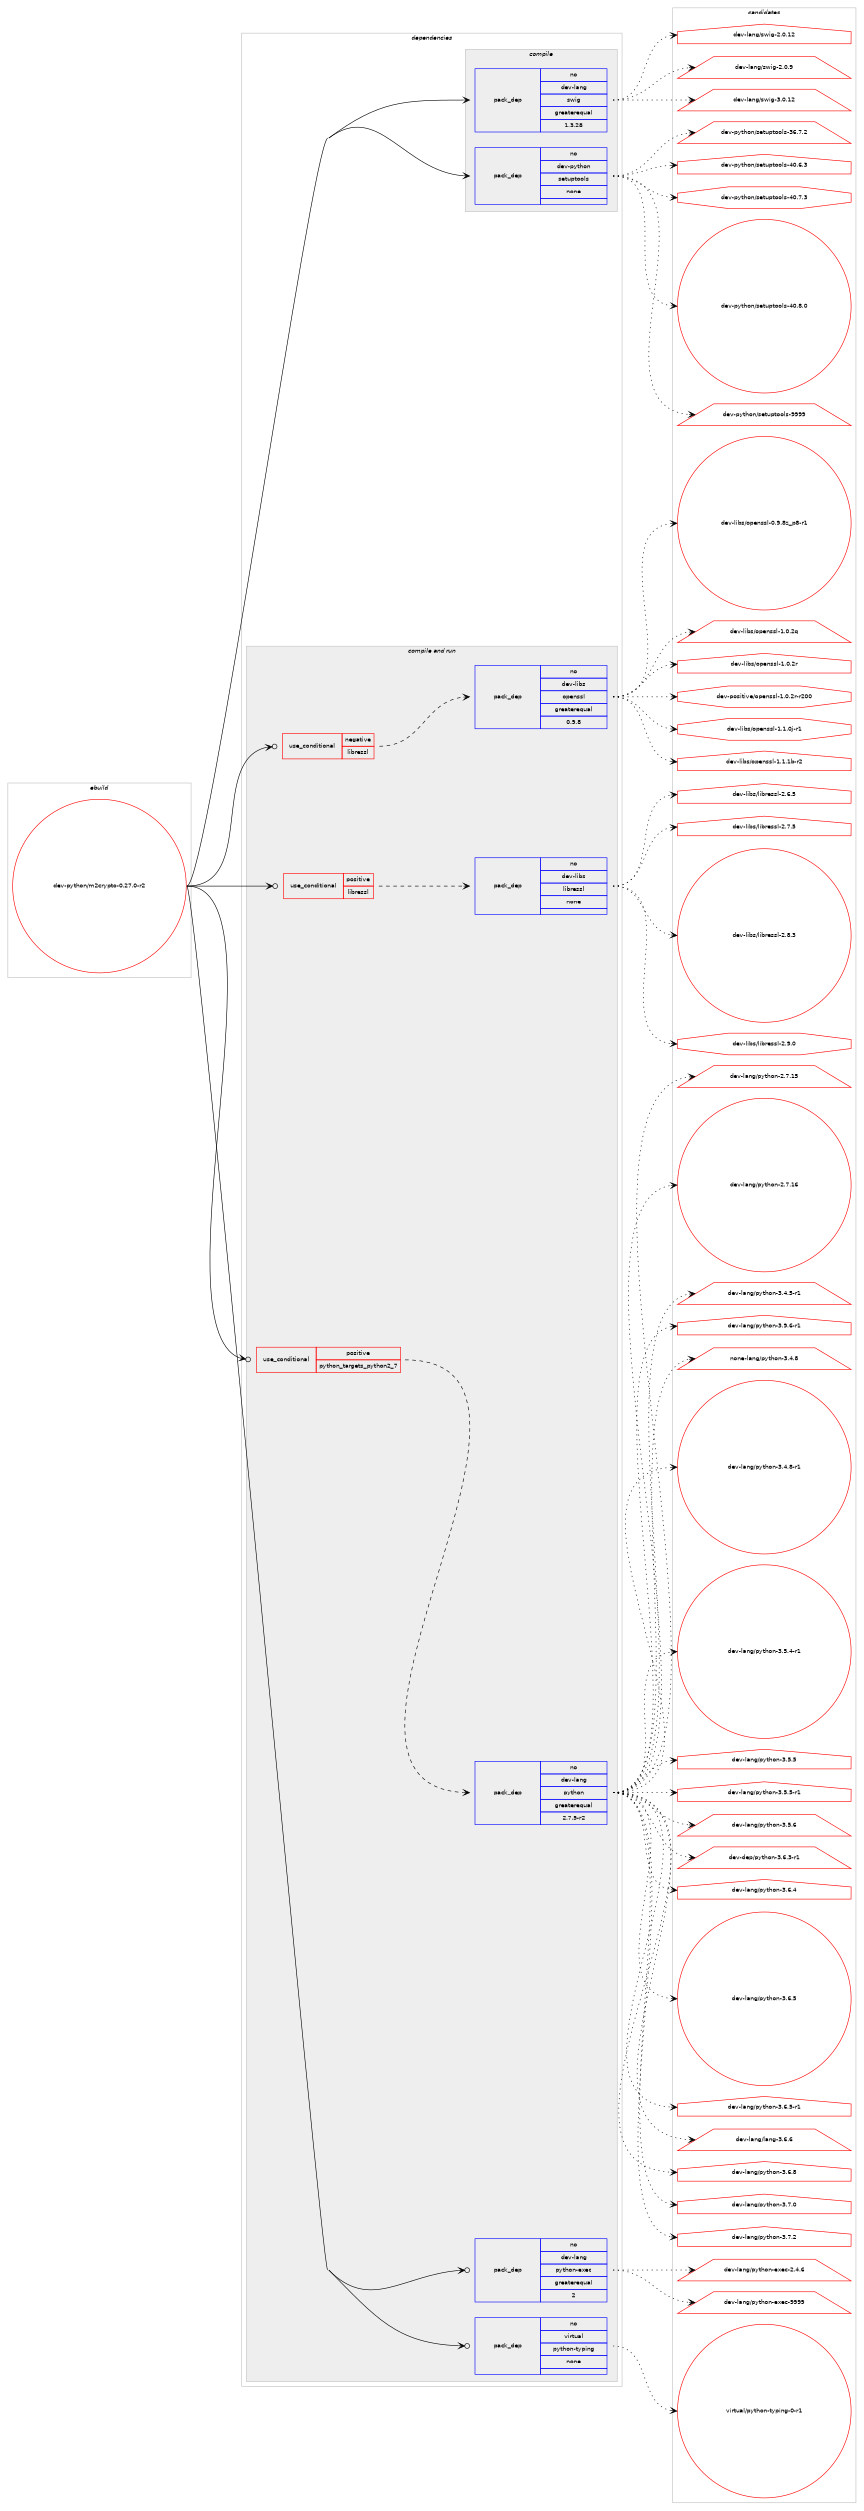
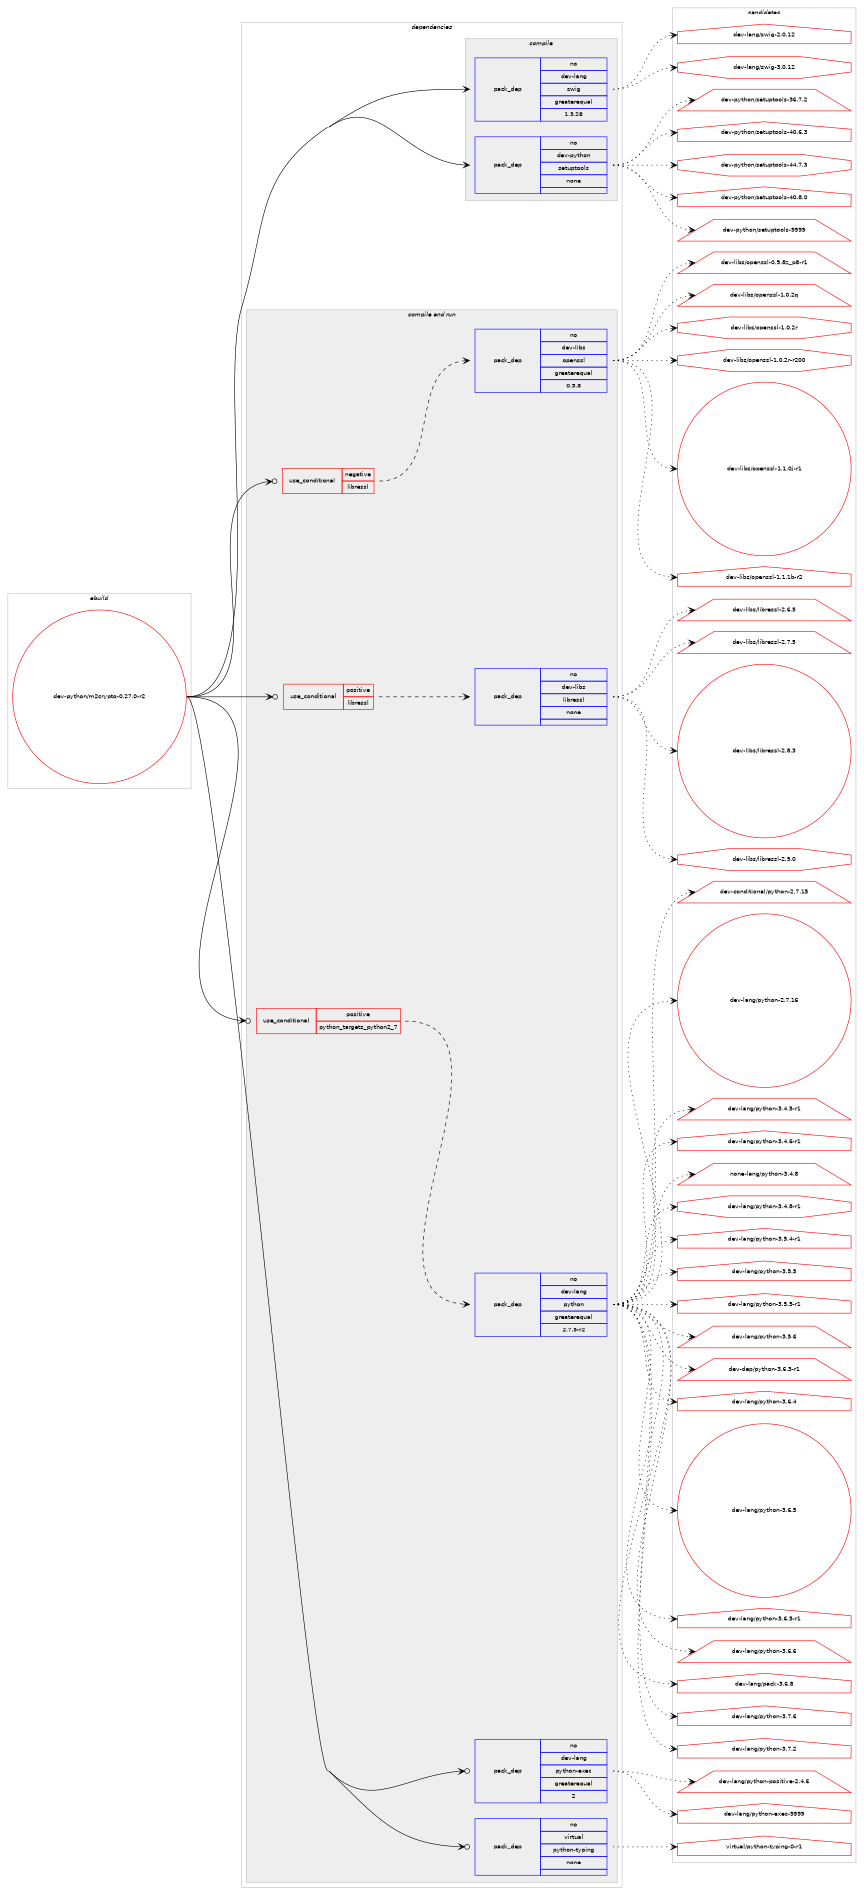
node "dev-lang/swig-2.0.9": removed
node "dev-lang/swig-3.0.12": shape trapezium -> octagon
node "dev-python/setuptools-40.7.3": label "dev-python/setuptools-40.7.3" -> "dev-python/setuptools-44.7.3"
node "dev-python/setuptools-40.8.0": shape circle -> house
node "dev-libs/openssl-0.9.8z_p8-r1": shape circle -> trapezium
node "dev-libs/openssl-1.0.2r": shape house -> octagon
node "dev-positive/openssl-1.0.2r-r200": label "dev-positive/openssl-1.0.2r-r200" -> "dev-libs/openssl-1.0.2r-r200"
node "dev-libs/openssl-1.1.0j-r1": shape octagon -> circle
node "dev-libs/libressl-2.6.5": shape house -> trapezium
node "dev-libs/libressl-2.7.5": shape house -> trapezium
node "dev-lang/python-2.7.15": label "dev-lang/python-2.7.15" -> "dev-conditional/python-2.7.15"
node "dev-lang/python-3.9.6-r1": label "dev-lang/python-3.9.6-r1" -> "dev-lang/python-3.4.6-r1"
node "dev-lang/python-3.4.8-r1": shape circle -> octagon
node "dev-lang/python-3.5.4-r1": shape circle -> house
node "dev-lang/lang-3.6.6": label "dev-lang/lang-3.6.6" -> "dev-lang/python-3.6.6"
node "dev-lang/python-3.6.8": label "dev-lang/python-3.6.8" -> "dev-lang/pack-3.6.8"
node "dev-lang/python-3.7.0": label "dev-lang/python-3.7.0" -> "dev-lang/python-3.7.6"
node "dev-lang/python-exec-2.4.6": label "dev-lang/python-exec-2.4.6" -> "dev-lang/python-positive-2.4.6"
node "dev-lang/python-exec-9999": shape trapezium -> house
node "virtual/python-typing-0-r1": shape circle -> house
